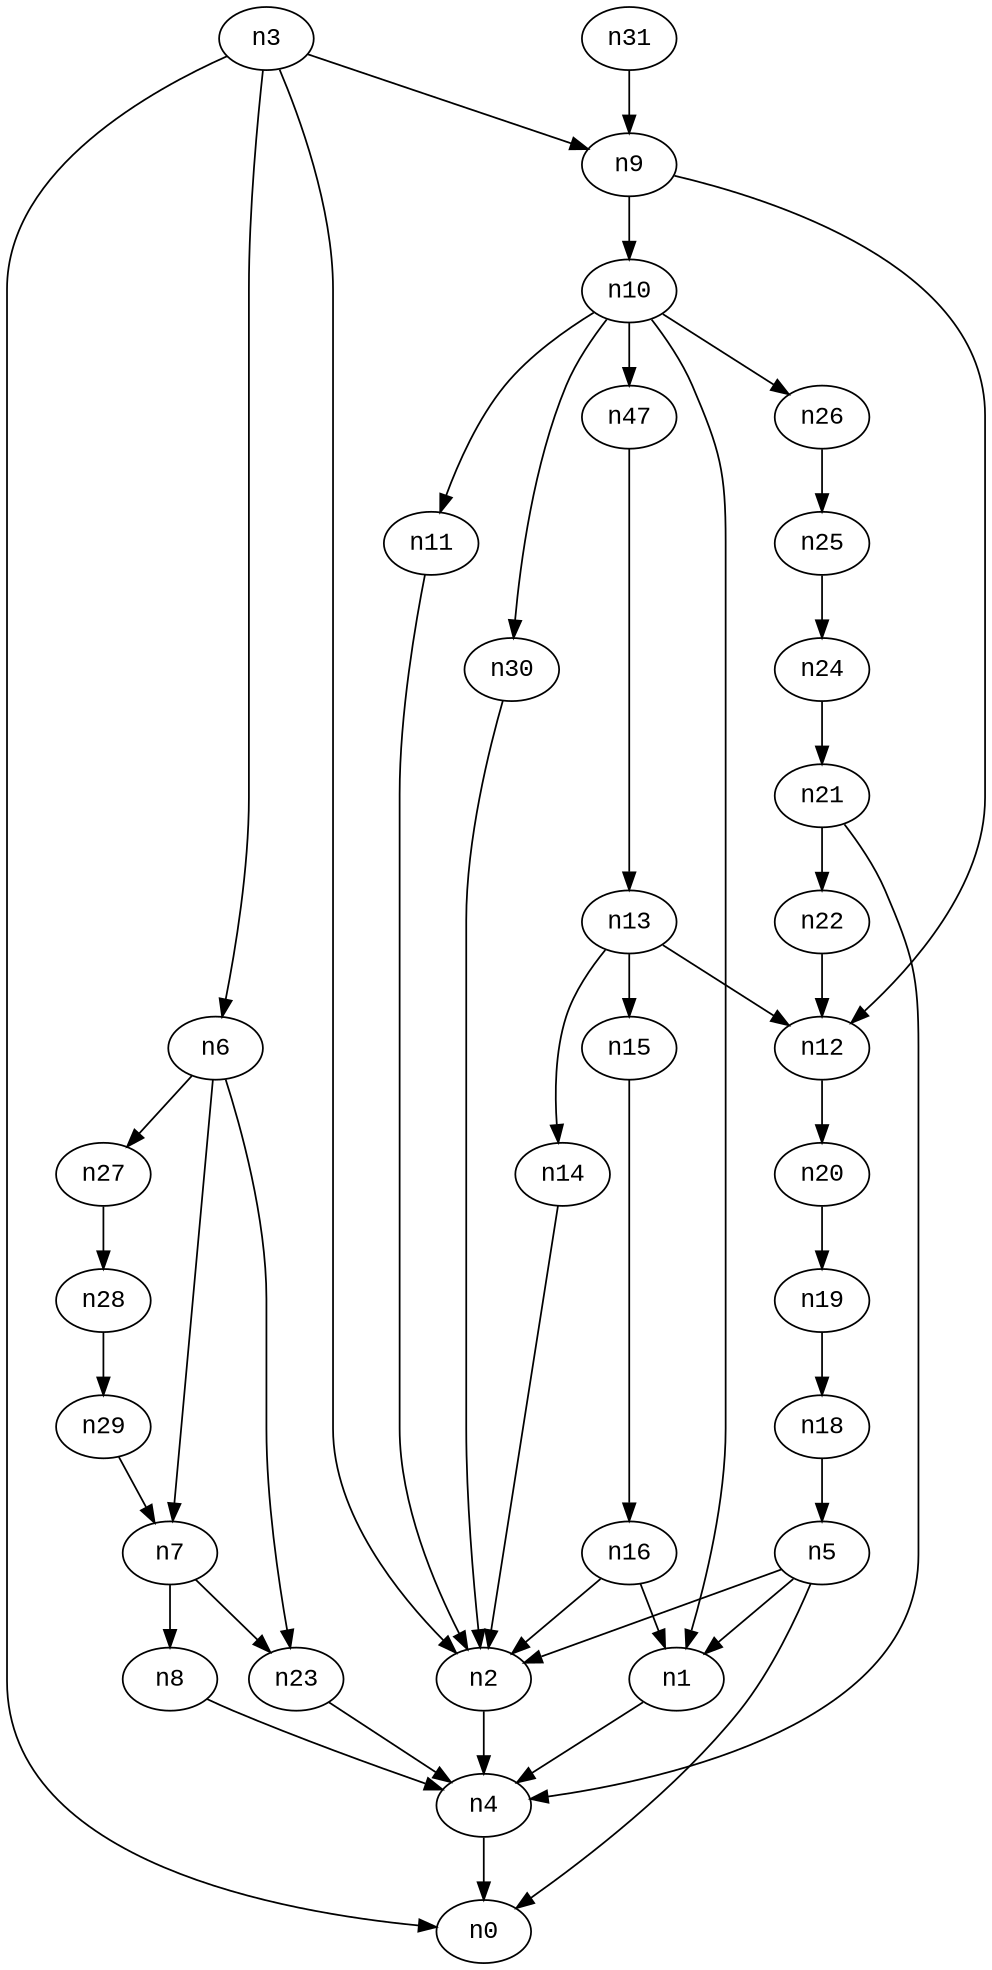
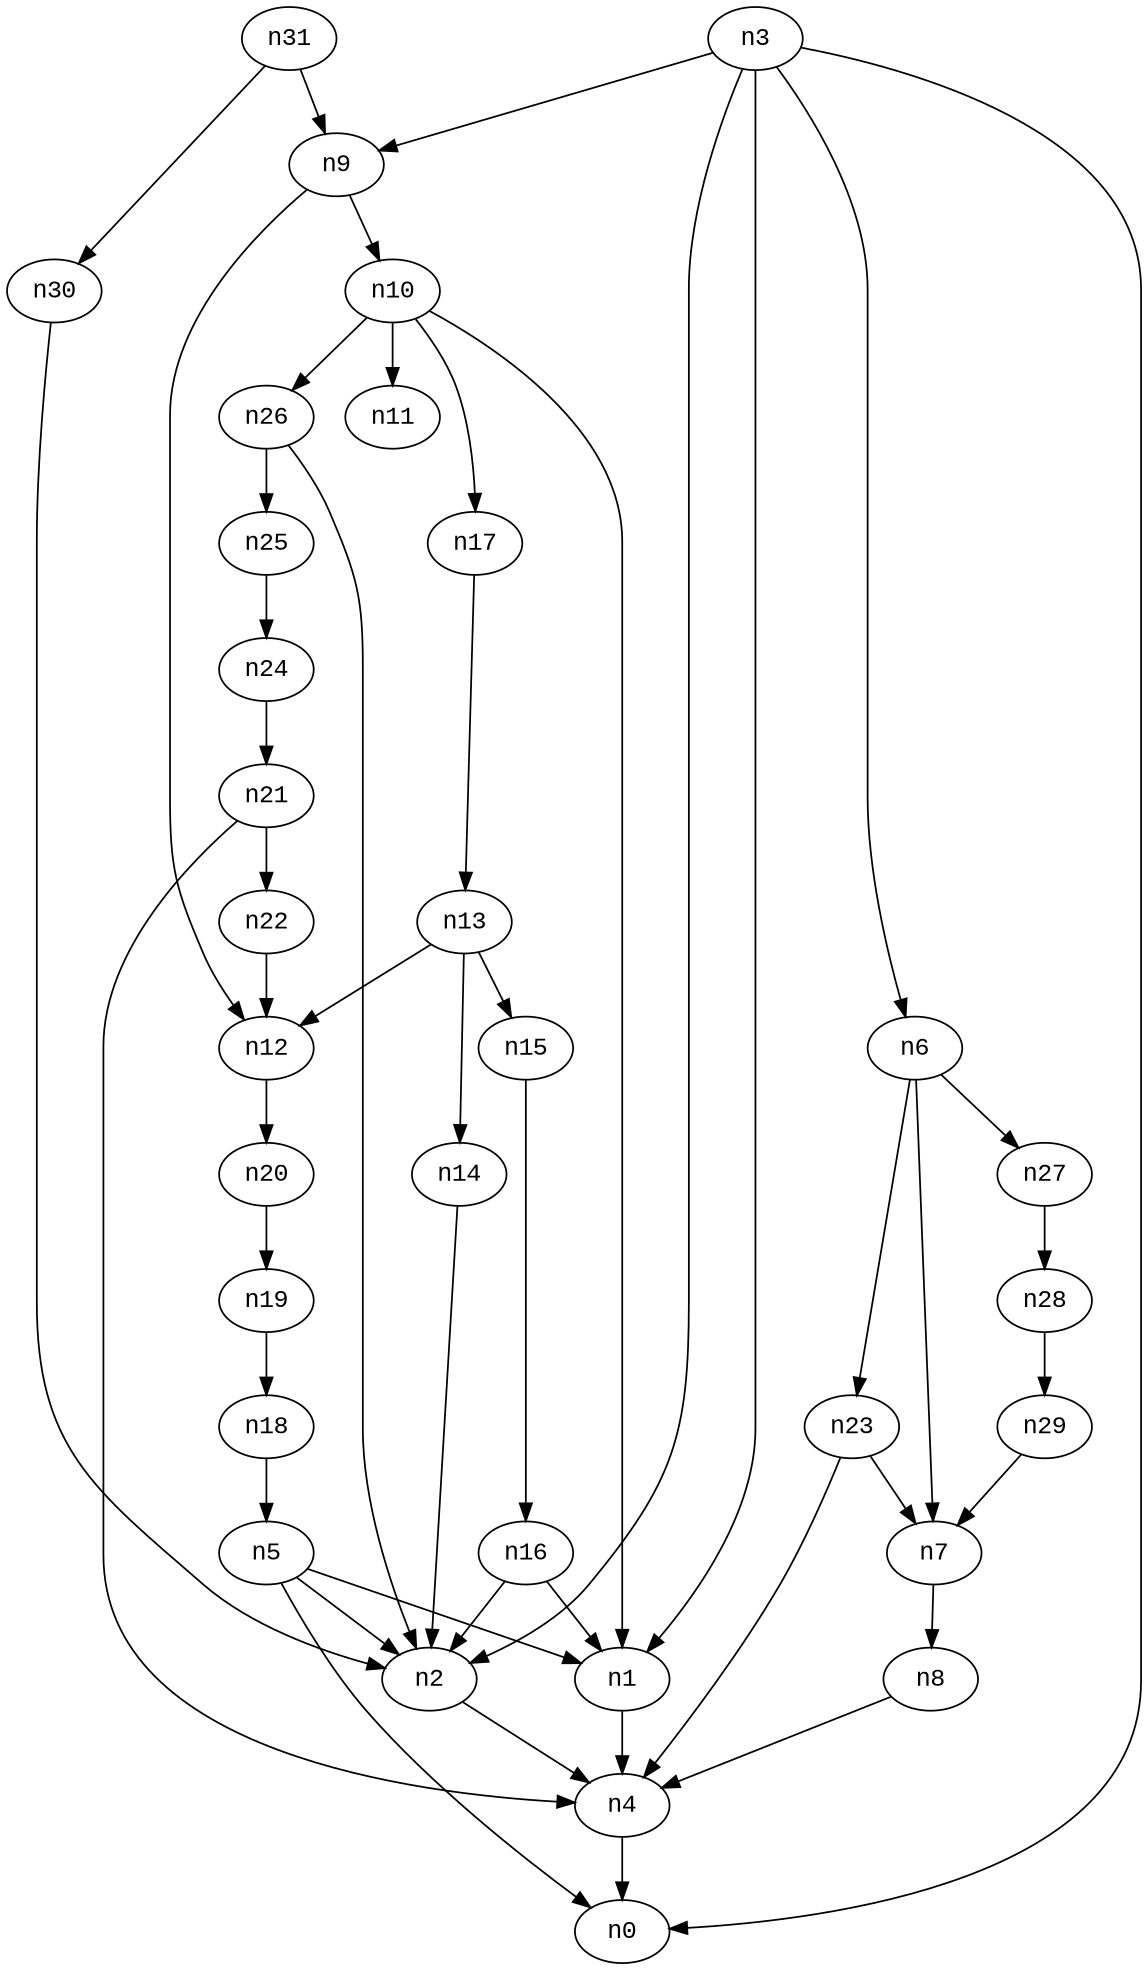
node "n47": label "n47" -> "n17"
edge "n10" -> "n30": now "n31" -> "n30"
edge "n3" -> "n1": added
edge "n11" -> "n2": now "n26" -> "n2"
edge "n7" -> "n23": reversed
